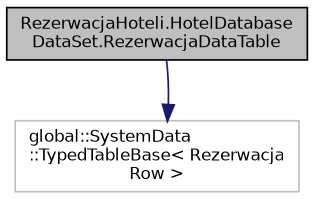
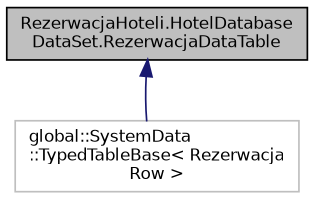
edge "RezerwacjaHoteli.HotelDatabase DataSet.RezerwacjaDataTable" -> "global::SystemData ::TypedTableBase< Rezerwacja Row >": reversed
